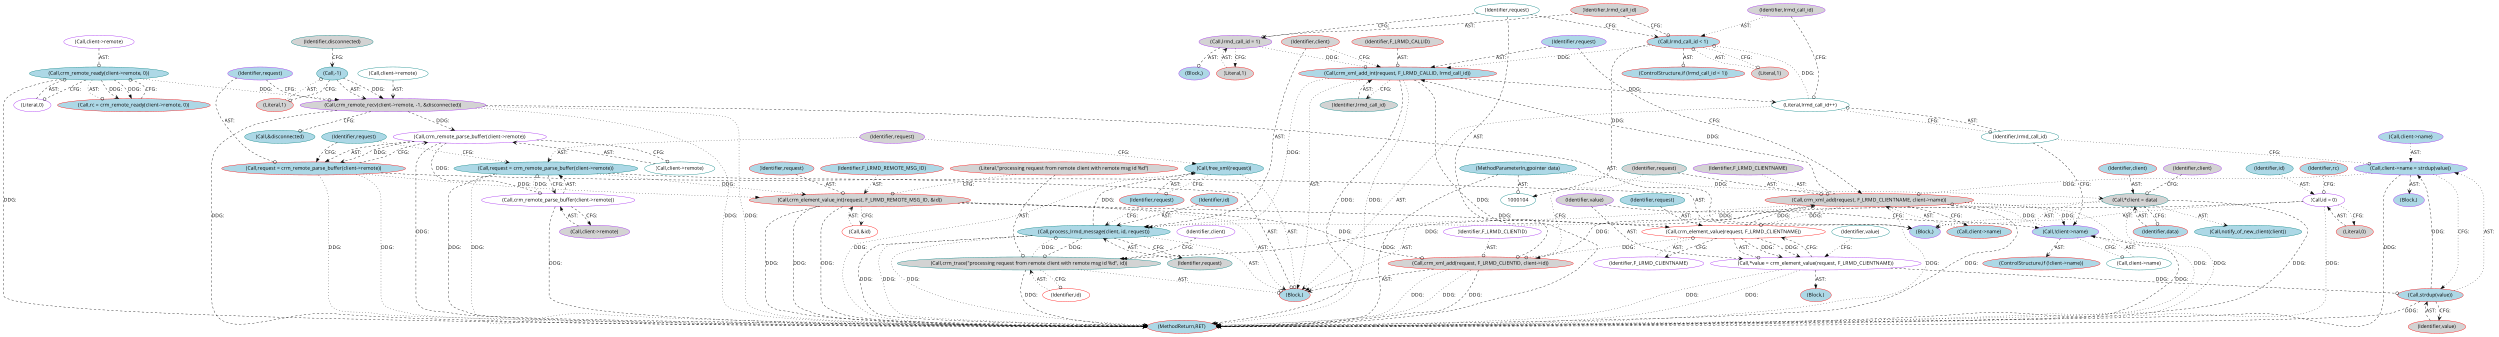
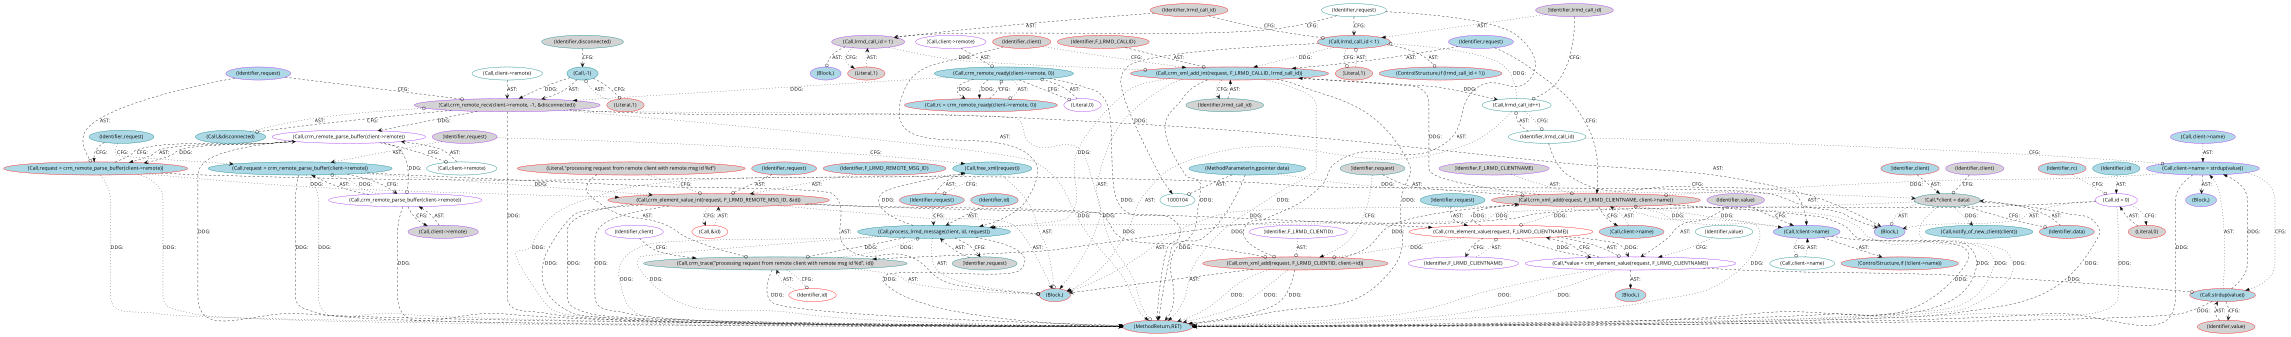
node "(Literal,lrmd_call_id++)": label "(Literal,lrmd_call_id++)" -> "(Call,lrmd_call_id++)"
edge "(Call,&disconnected)" -> "(Call,crm_remote_recv(client->remote, -1, &disconnected))": added, label "AST:"
edge "(Call,*client = data)" -> "(Call,notify_of_new_client(client))": label "AST: " -> "DDG: "
